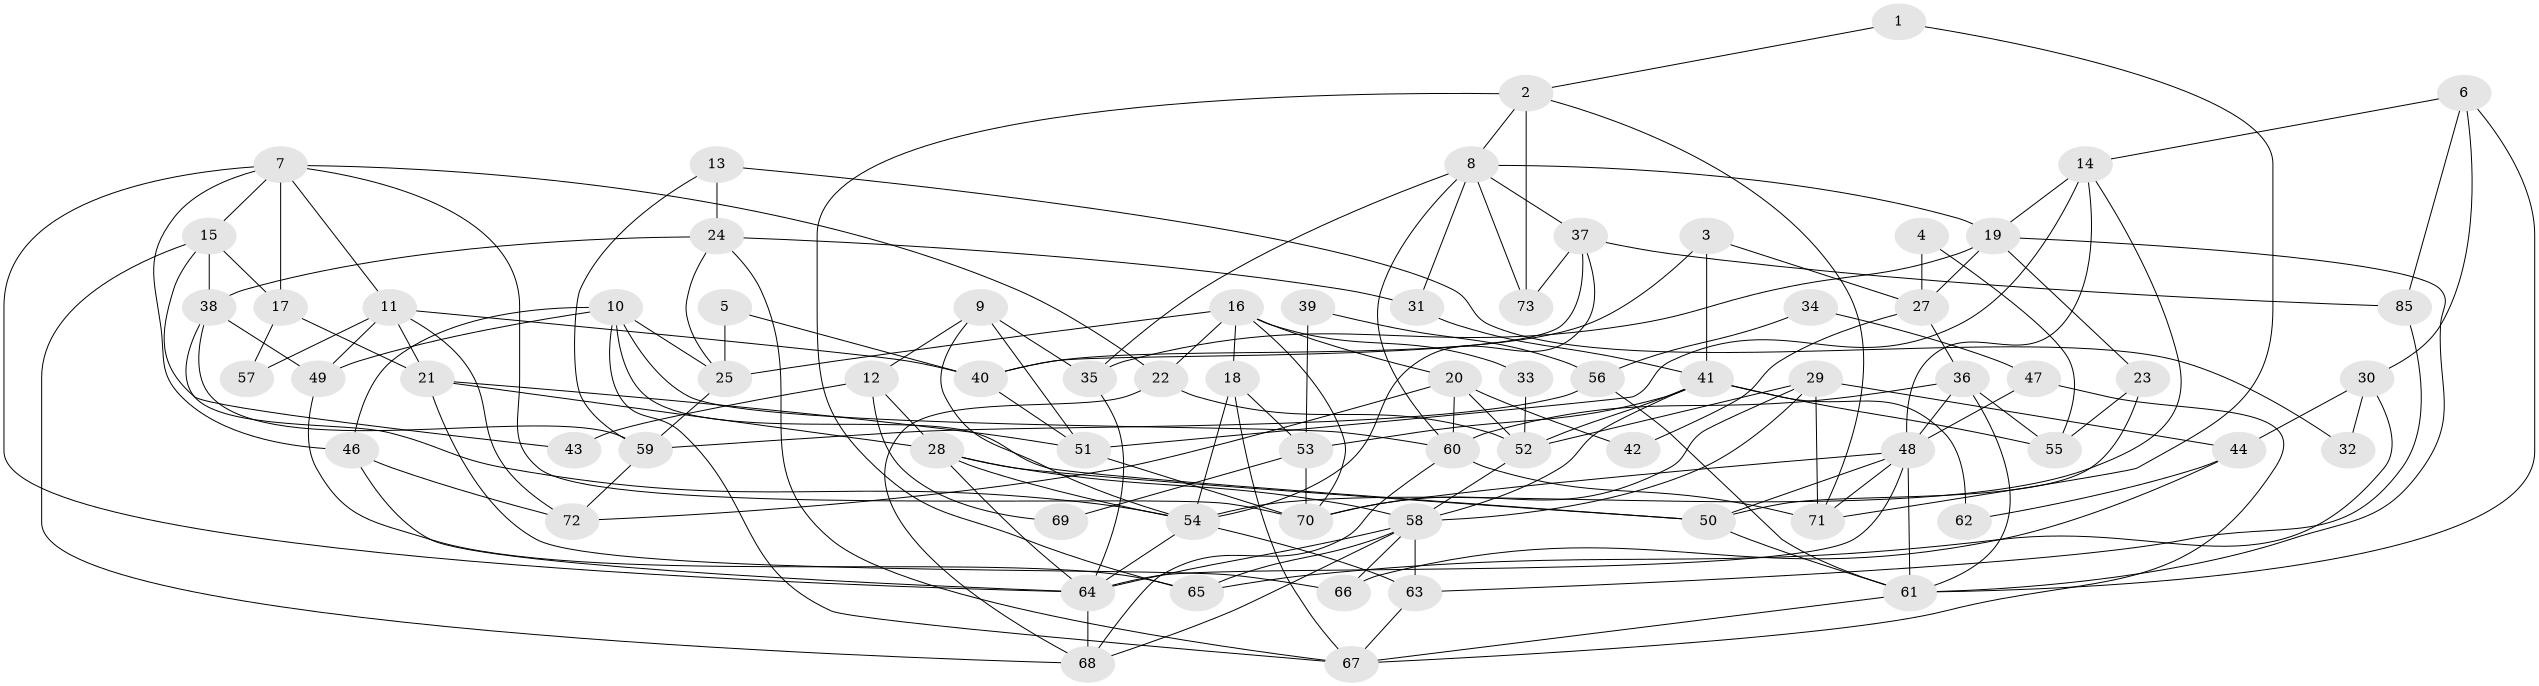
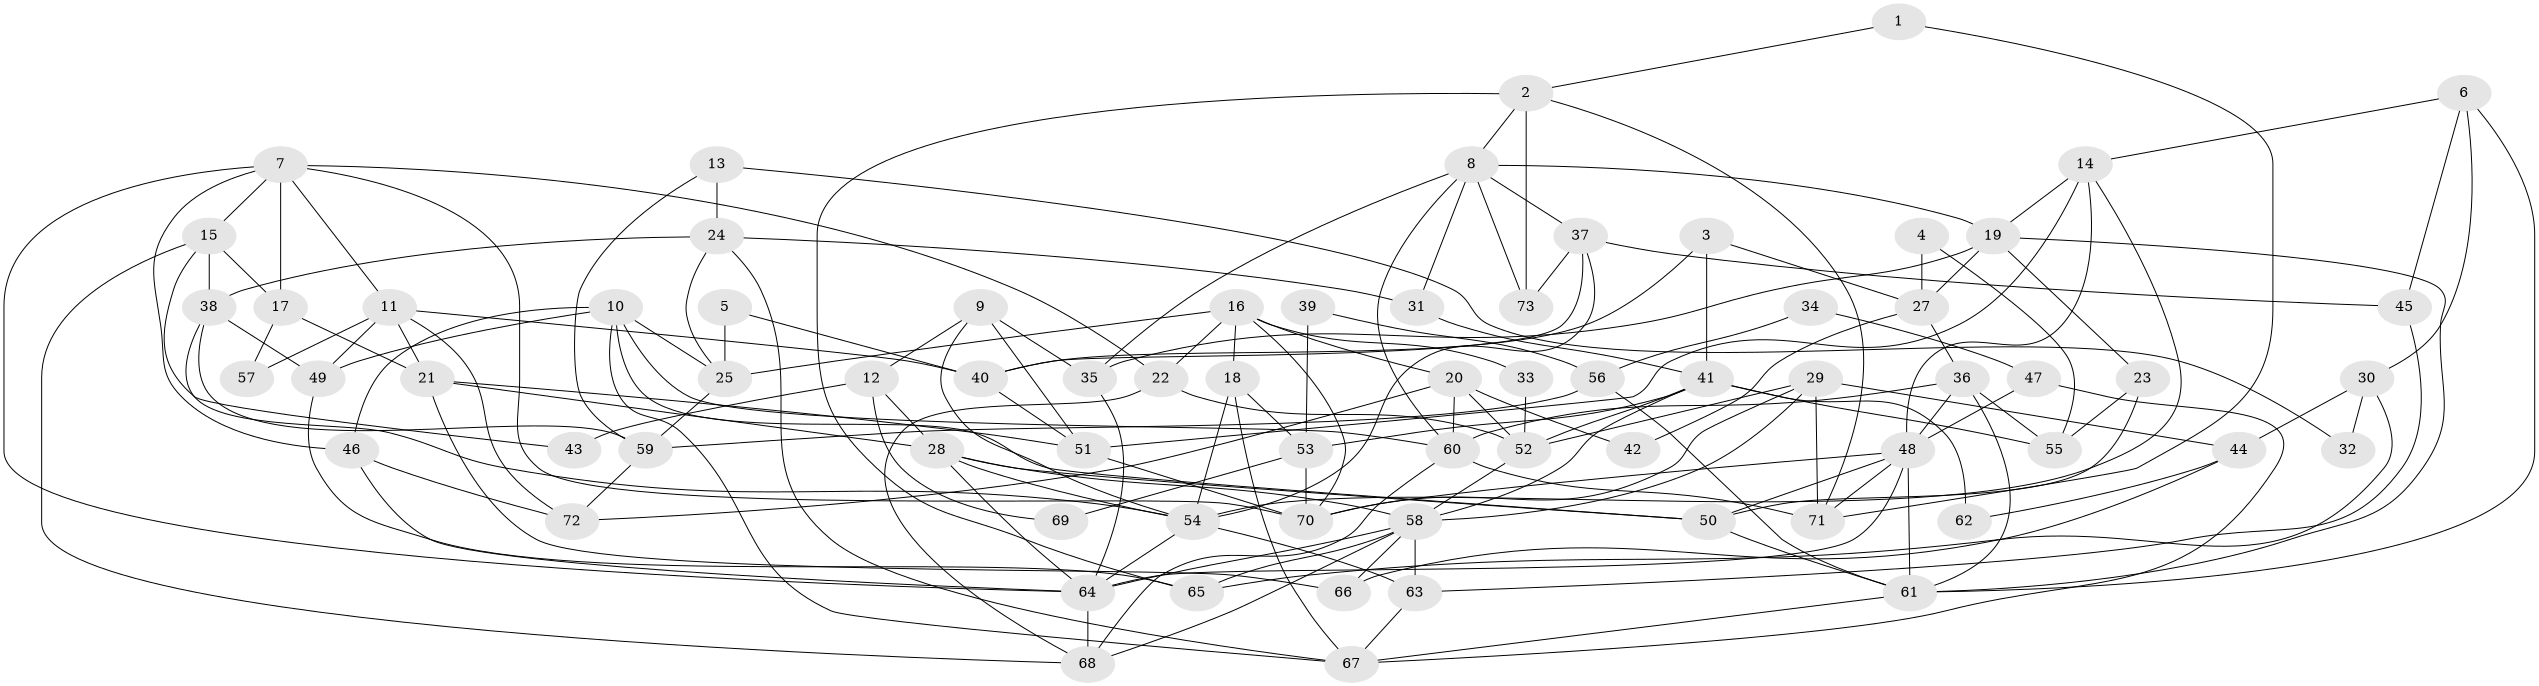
node "85": label "85" -> "45"
